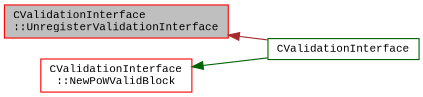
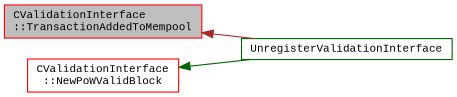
node "CValidationInterface ::UnregisterValidationInterface": label "CValidationInterface ::UnregisterValidationInterface" -> "CValidationInterface ::TransactionAddedToMempool"
node "CValidationInterface": label "CValidationInterface" -> "UnregisterValidationInterface"
